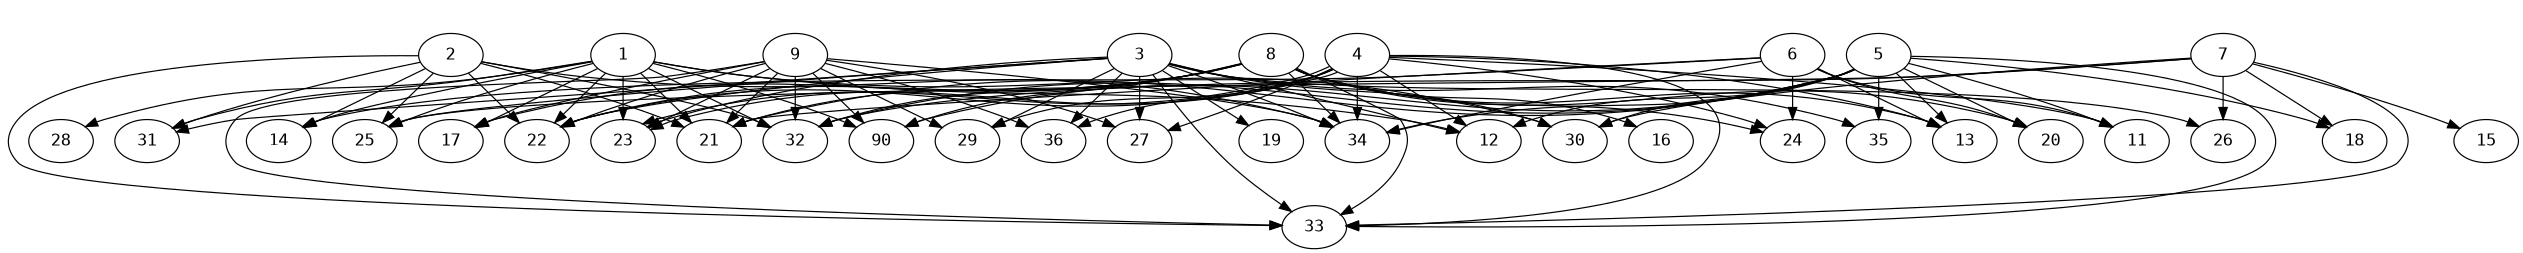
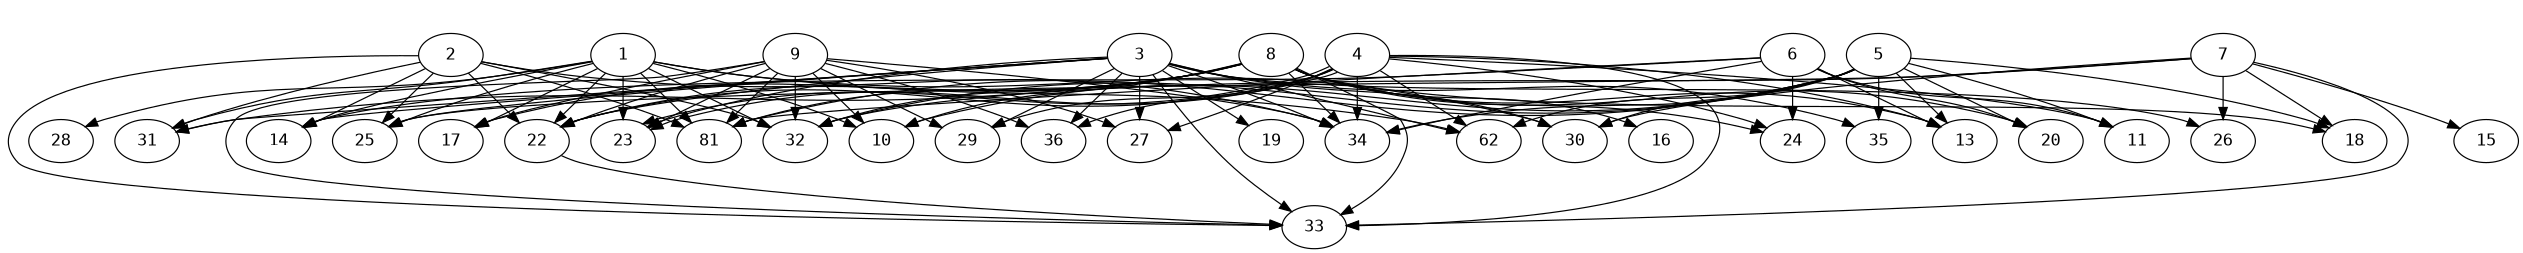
edge "3" -> "14": added
edge "8" -> "31": added
edge "8" -> "18": added
node "21": label "21" -> "81"
node "90": label "90" -> "10"
node "12": label "12" -> "62"
edge "5" -> "33": now "22" -> "33"
